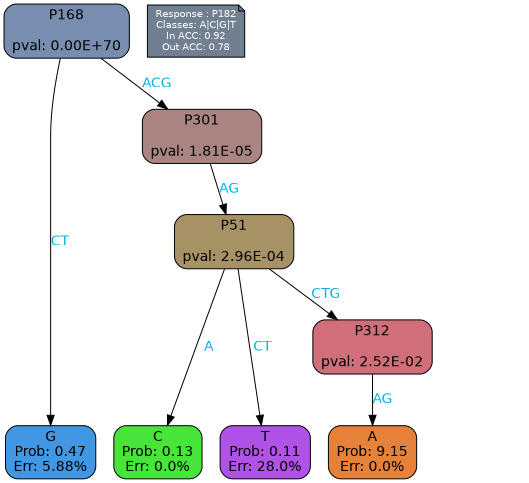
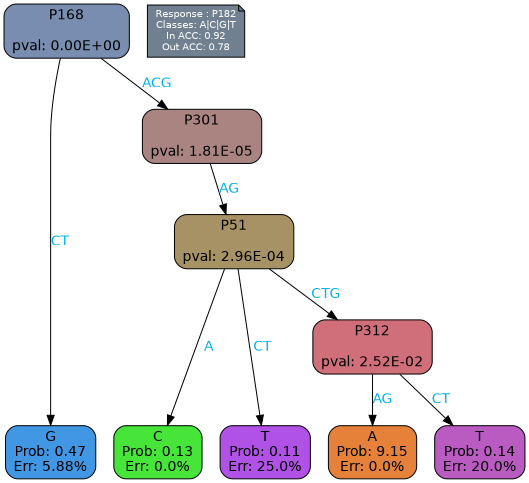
node "P168 pval: 0.00E+70": label "P168 pval: 0.00E+70" -> "P168 pval: 0.00E+00"
node "T Prob: 0.11 Err: 28.0%": label "T Prob: 0.11 Err: 28.0%" -> "T Prob: 0.11 Err: 25.0%"
node "T Prob: 0.14 Err: 20.0%": added
